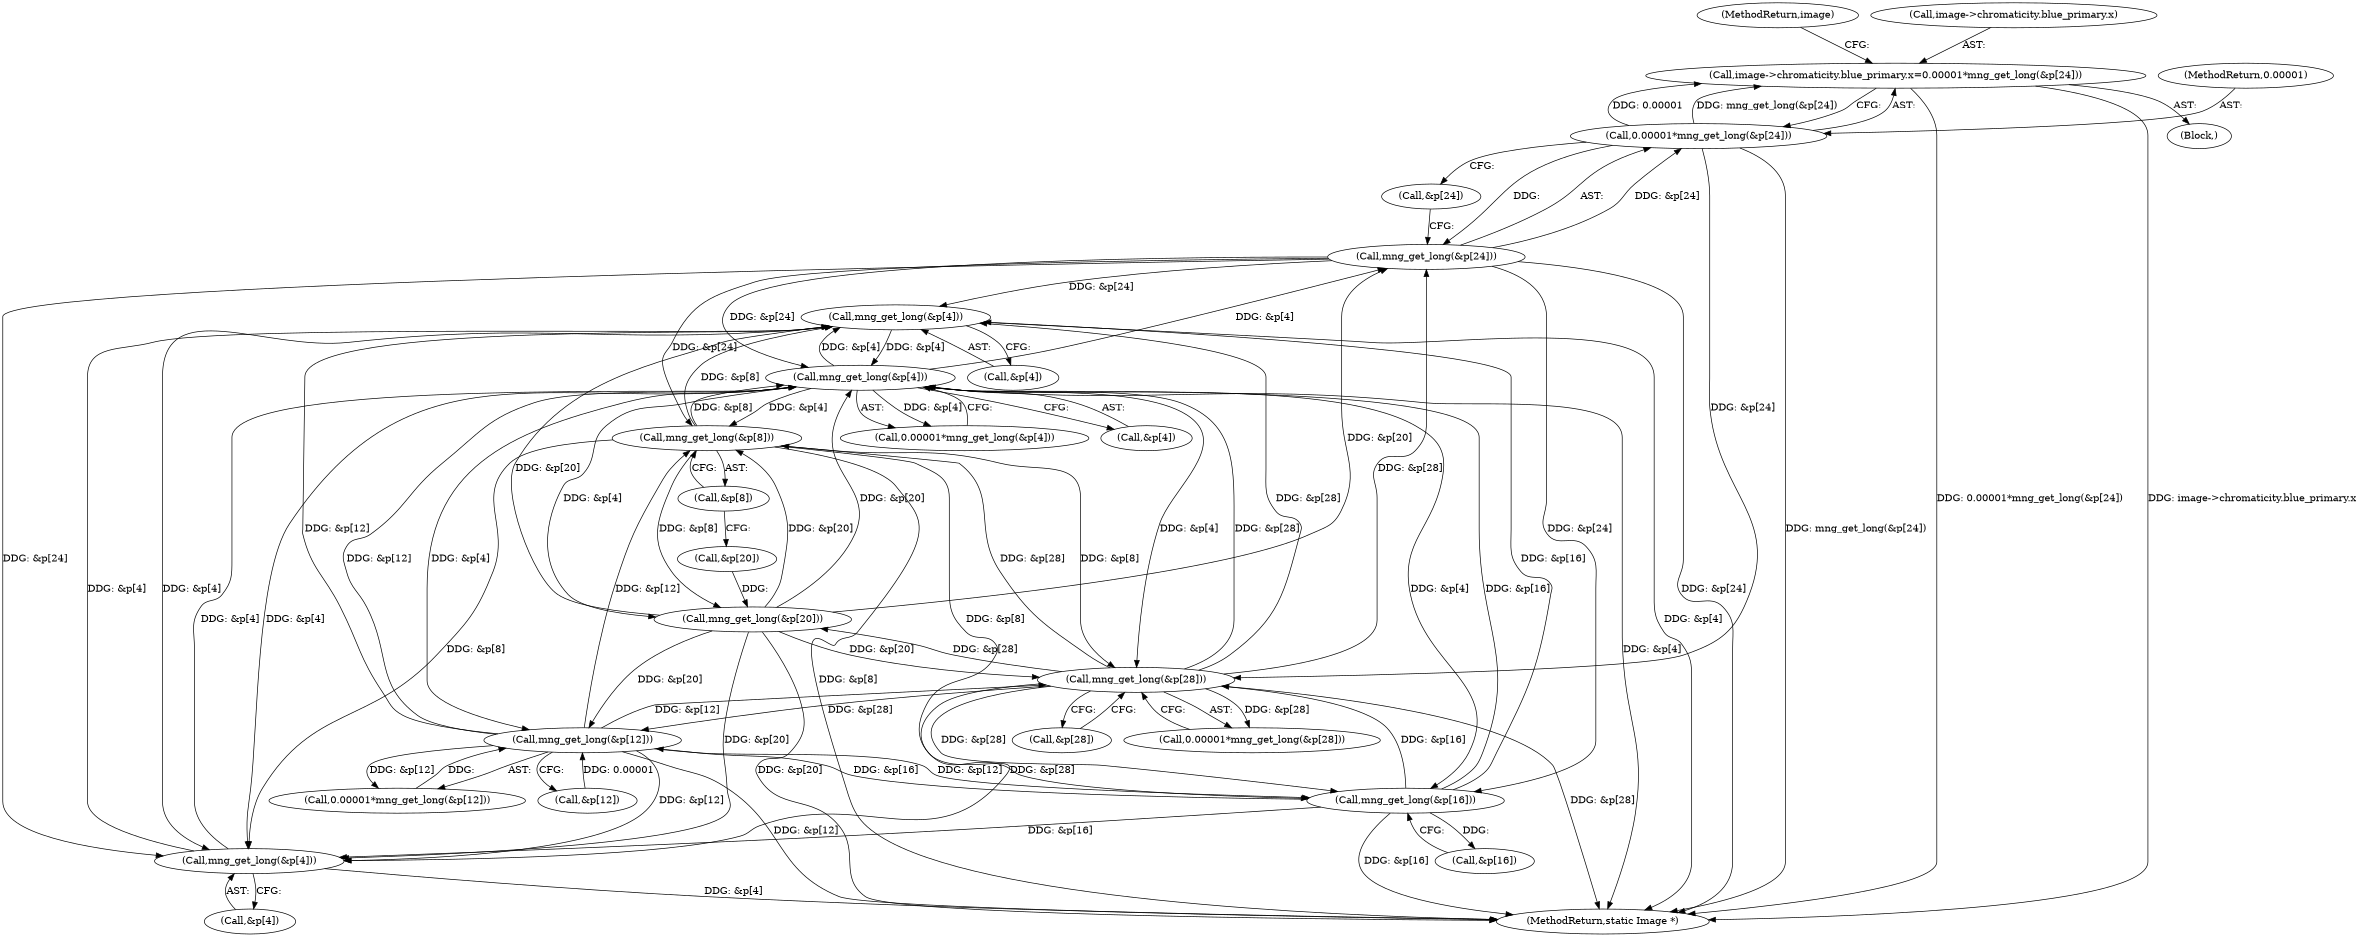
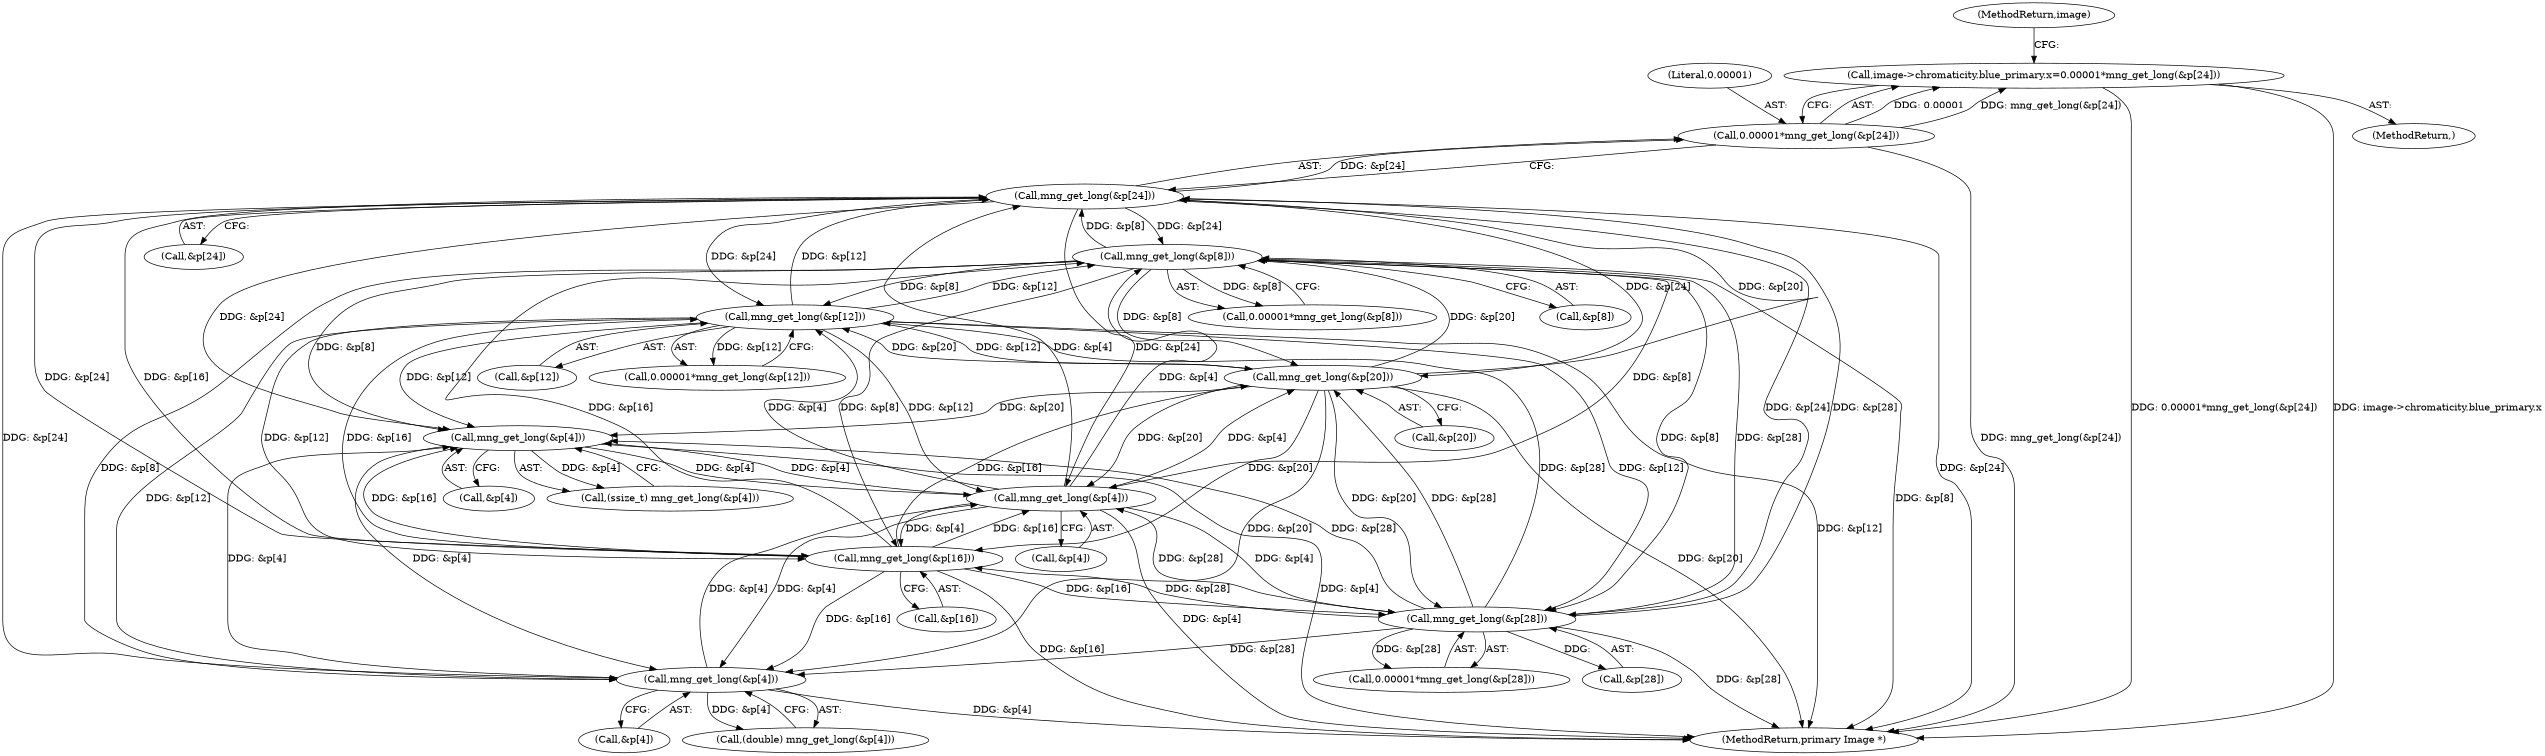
node "(Call,image->chromaticity.blue_primary.x)": removed
node "(MethodReturn,0.00001)": label "(MethodReturn,0.00001)" -> "(Literal,0.00001)"
node "(Block,)": label "(Block,)" -> "(MethodReturn,)"
edge "(Call,0.00001*mng_get_long(&p[24]))" -> "(Call,&p[24])": now "(Call,mng_get_long(&p[24]))" -> "(Call,&p[24])"
edge "(Call,0.00001*mng_get_long(&p[24]))" -> "(Call,mng_get_long(&p[24]))": label "DDG: " -> "CFG: "
edge "(Call,mng_get_long(&p[12]))" -> "(Call,mng_get_long(&p[24]))": added, label "DDG: &p[12]"
edge "(Call,mng_get_long(&p[24]))" -> "(Call,mng_get_long(&p[12]))": added, label "DDG: &p[24]"
edge "(Call,&p[24])" -> "(Call,mng_get_long(&p[24]))": label "CFG: " -> "AST: "
edge "(Call,mng_get_long(&p[8]))" -> "(Call,mng_get_long(&p[24]))": added, label "DDG: &p[8]"
edge "(Call,mng_get_long(&p[24]))" -> "(Call,mng_get_long(&p[20]))": added, label "DDG: &p[24]"
edge "(Call,mng_get_long(&p[16]))" -> "(Call,mng_get_long(&p[24]))": added, label "DDG: &p[16]"
edge "(Call,mng_get_long(&p[8]))" -> "(Call,mng_get_long(&p[12]))": added, label "DDG: &p[8]"
node "(Call,0.00001*mng_get_long(&p[8]))": added
edge "(Call,mng_get_long(&p[16]))" -> "(Call,mng_get_long(&p[8]))": added, label "DDG: &p[16]"
edge "(Call,mng_get_long(&p[12]))" -> "(Call,mng_get_long(&p[20]))": added, label "DDG: &p[12]"
edge "(Call,mng_get_long(&p[16]))" -> "(Call,mng_get_long(&p[20]))": added, label "DDG: &p[16]"
node "(Call,0.00001*mng_get_long(&p[4]))": removed
edge "(Call,&p[8])" -> "(Call,mng_get_long(&p[8]))": label "CFG: " -> "AST: "
edge "(Call,mng_get_long(&p[8]))" -> "(Call,&p[8])": label "AST: " -> "CFG: "
node "(Call,(ssize_t) mng_get_long(&p[4]))": added
edge "(Call,mng_get_long(&p[20]))" -> "(Call,mng_get_long(&p[16]))": added, label "DDG: &p[20]"
edge "(Call,&p[8])" -> "(Call,&p[20])": now "(Call,mng_get_long(&p[20]))" -> "(Call,&p[20])"
edge "(Call,&p[20])" -> "(Call,mng_get_long(&p[20]))": label "DDG: " -> "AST: "
edge "(Call,0.00001*mng_get_long(&p[24]))" -> "(Call,mng_get_long(&p[28]))": now "(Call,mng_get_long(&p[24]))" -> "(Call,mng_get_long(&p[28]))"
edge "(Call,mng_get_long(&p[28]))" -> "(Call,&p[28])": label "CFG: " -> "DDG: "
edge "(Call,&p[28])" -> "(Call,mng_get_long(&p[28]))": label "CFG: " -> "AST: "
edge "(Call,0.00001*mng_get_long(&p[28]))" -> "(Call,mng_get_long(&p[28]))": label "CFG: " -> "AST: "
node "(Call,(double) mng_get_long(&p[4]))": added
edge "(Call,0.00001*mng_get_long(&p[12]))" -> "(Call,mng_get_long(&p[12]))": label "DDG: " -> "CFG: "
edge "(Call,mng_get_long(&p[12]))" -> "(Call,&p[12])": label "CFG: " -> "AST: "
edge "(Call,&p[12])" -> "(Call,mng_get_long(&p[12]))": label "DDG: 0.00001" -> "AST: "
edge "(Call,&p[16])" -> "(Call,mng_get_long(&p[16]))": label "CFG: " -> "AST: "
edge "(Call,mng_get_long(&p[16]))" -> "(Call,&p[16])": label "DDG: " -> "CFG: "
node "(MethodReturn,static Image *)": label "(MethodReturn,static Image *)" -> "(MethodReturn,primary Image *)"
